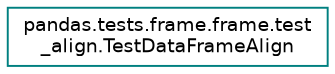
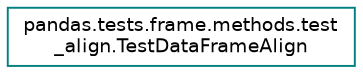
node "pandas.tests.frame.frame.test _align.TestDataFrameAlign": label "pandas.tests.frame.frame.test _align.TestDataFrameAlign" -> "pandas.tests.frame.methods.test _align.TestDataFrameAlign"
